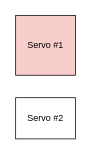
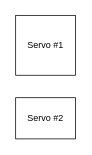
node "Servo #1": fillcolor #f8cecc -> #ffffff
